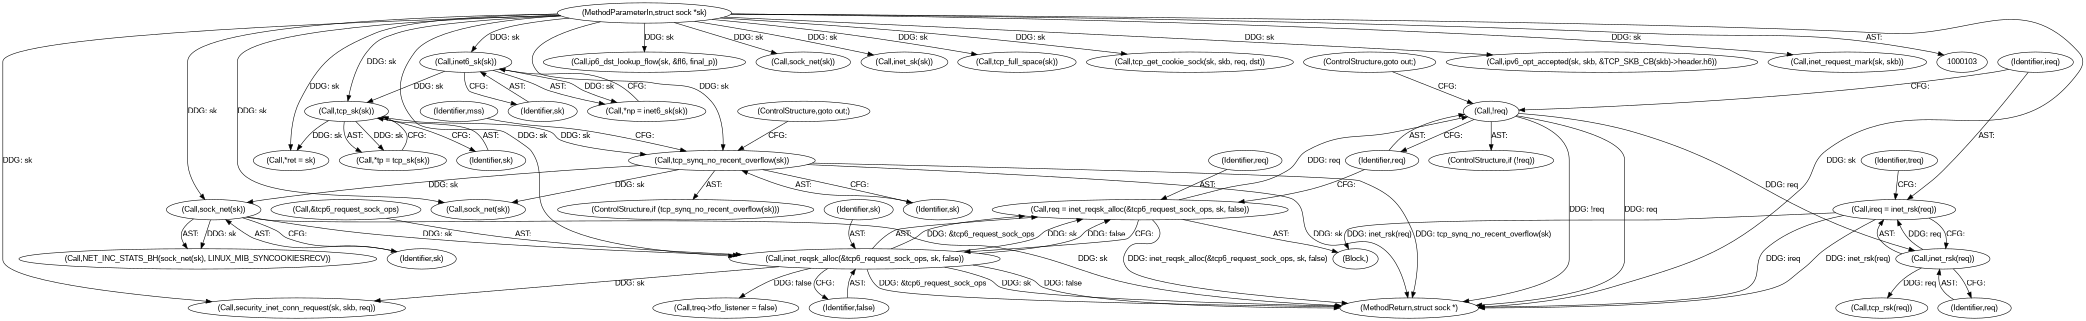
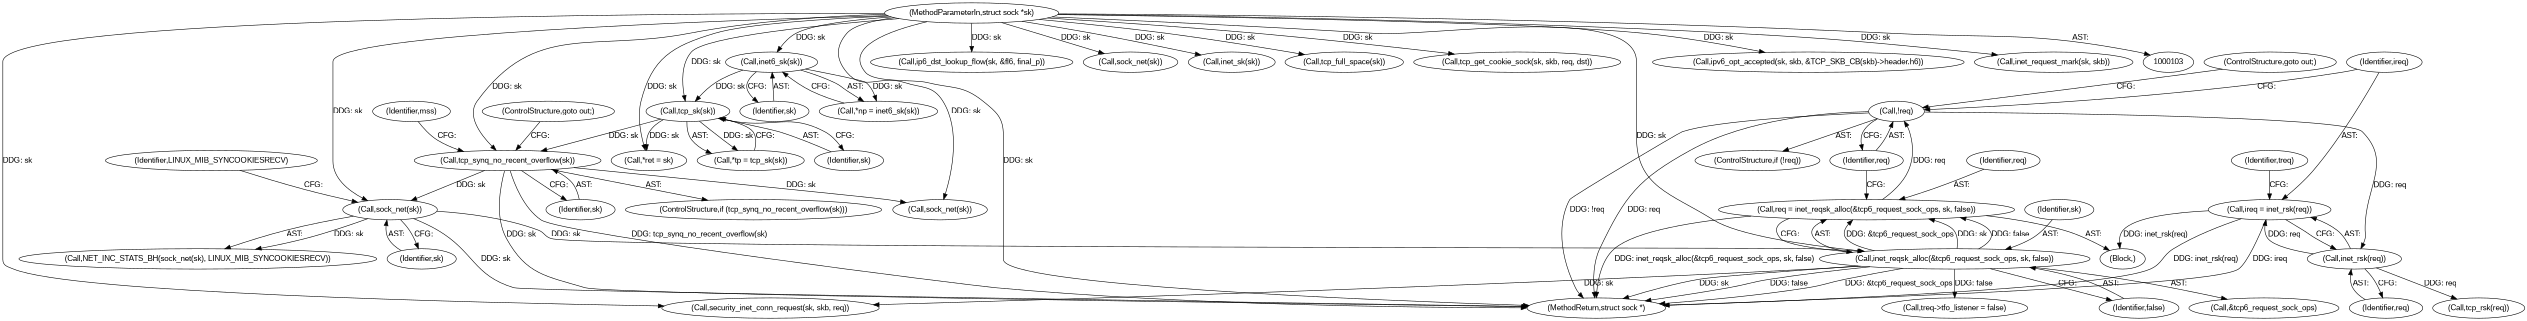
node "(Identifier,LINUX_MIB_SYNCOOKIESRECV)": added
edge "(Call,&tcp6_request_sock_ops)" -> "(Call,inet_reqsk_alloc(&tcp6_request_sock_ops, sk, false))": reversed
